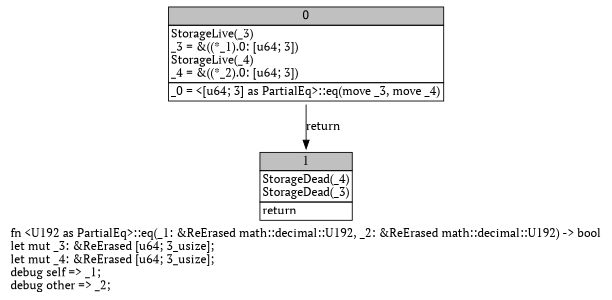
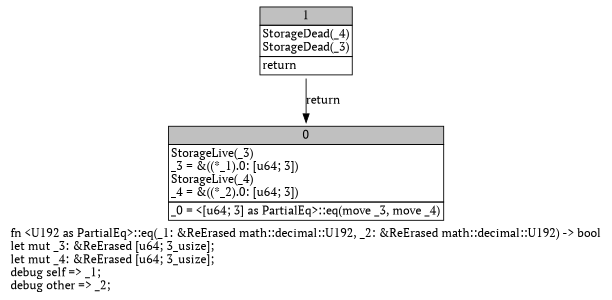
edge "0" -> "1": reversed
